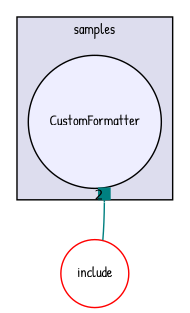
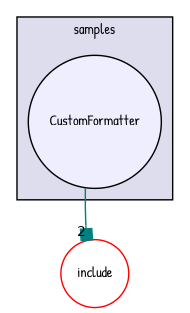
edge "include" -> "CustomFormatter": reversed
